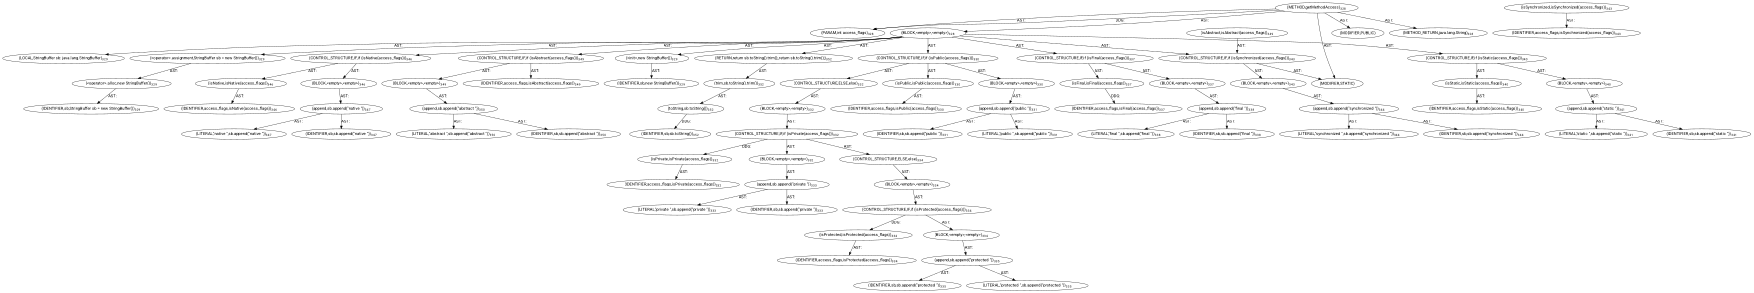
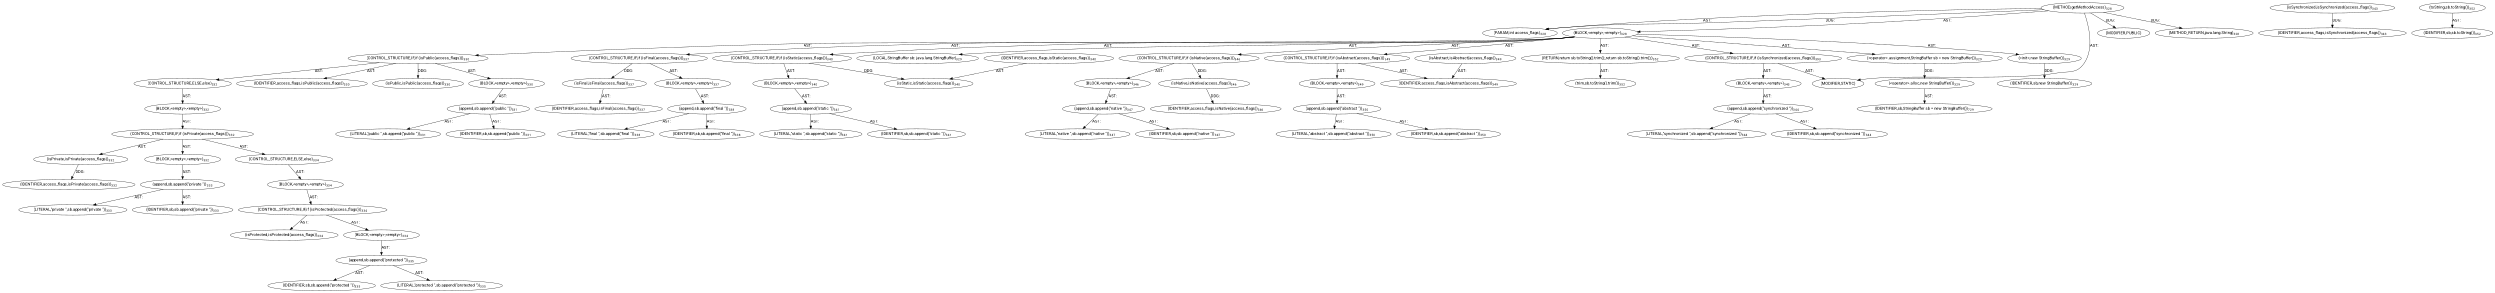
edge "(METHOD,getMethodAccess)" -> "(MODIFIER,PUBLIC)": label "AST: " -> "DDG: "
edge "(METHOD,getMethodAccess)" -> "(METHOD_RETURN,java.lang.String)": label "AST: " -> "DDG: "
edge "(isSynchronized,isSynchronized(access_flags))" -> "(IDENTIFIER,access_flags,isSynchronized(access_flags))": label "AST: " -> "DDG: "
edge "(isAbstract,isAbstract(access_flags))" -> "(CONTROL_STRUCTURE,IF,if (isSynchronized(access_flags)))": now "(isAbstract,isAbstract(access_flags))" -> "(IDENTIFIER,access_flags,isAbstract(access_flags))"
node "(CONTROL_STRUCTURE,IF,if (isAbstract(access_flags)))": text "349" -> "649"
node "(CONTROL_STRUCTURE,IF,if (isSynchronized(access_flags)))": text "343" -> "393"
edge "(<operator>.assignment,StringBuffer sb = new StringBuffer())" -> "(<operator>.alloc,new StringBuffer())": label "AST: " -> "DDG: "
edge "(CONTROL_STRUCTURE,IF,if (isNative(access_flags)))" -> "(isNative,isNative(access_flags))": label "AST: " -> "DDG: "
edge "(<init>,new StringBuffer())" -> "(IDENTIFIER,sb,new StringBuffer())": label "AST: " -> "DDG: "
edge "(CONTROL_STRUCTURE,IF,if (isPublic(access_flags)))" -> "(isPublic,isPublic(access_flags))": label "AST: " -> "DDG: "
edge "(CONTROL_STRUCTURE,IF,if (isFinal(access_flags)))" -> "(isFinal,isFinal(access_flags))": label "AST: " -> "DDG: "
edge "(CONTROL_STRUCTURE,IF,if (isStatic(access_flags)))" -> "(isStatic,isStatic(access_flags))": label "AST: " -> "DDG: "
edge "(isPublic,isPublic(access_flags))" -> "(IDENTIFIER,access_flags,isPublic(access_flags))": now "(CONTROL_STRUCTURE,IF,if (isPublic(access_flags)))" -> "(IDENTIFIER,access_flags,isPublic(access_flags))"
edge "(isStatic,isStatic(access_flags))" -> "(IDENTIFIER,access_flags,isStatic(access_flags))": reversed
edge "(isNative,isNative(access_flags))" -> "(IDENTIFIER,access_flags,isNative(access_flags))": label "AST: " -> "DDG: "
edge "(trim,sb.toString().trim())" -> "(toString,sb.toString())": removed, label "AST:"
edge "(isFinal,isFinal(access_flags))" -> "(IDENTIFIER,access_flags,isFinal(access_flags))": label "DDG: " -> "AST: "
node "(IDENTIFIER,sb,StringBuffer sb = new StringBuffer())": text "329" -> "729"
edge "(toString,sb.toString())" -> "(IDENTIFIER,sb,sb.toString())": label "DDG: " -> "AST: "
edge "(CONTROL_STRUCTURE,IF,if (isPrivate(access_flags)))" -> "(isPrivate,isPrivate(access_flags))": label "DDG: " -> "AST: "
edge "(isPrivate,isPrivate(access_flags))" -> "(IDENTIFIER,access_flags,isPrivate(access_flags))": label "AST: " -> "DDG: "
edge "(CONTROL_STRUCTURE,IF,if (isProtected(access_flags)))" -> "(isProtected,isProtected(access_flags))": label "DDG: " -> "AST: "
node "(IDENTIFIER,access_flags,isProtected(access_flags))": removed
